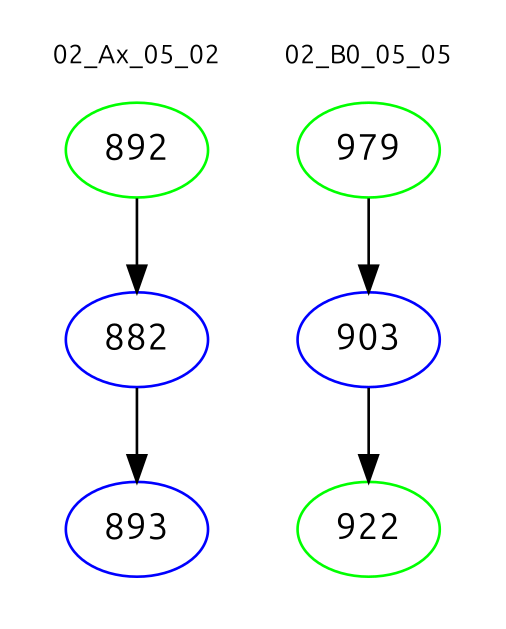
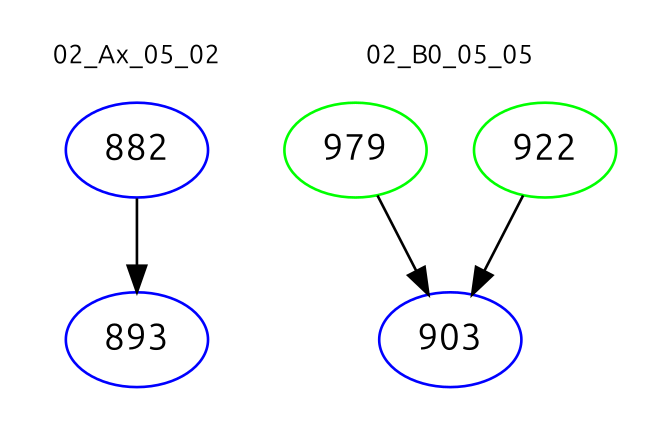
node "892": removed
edge "903" -> "922": reversed
